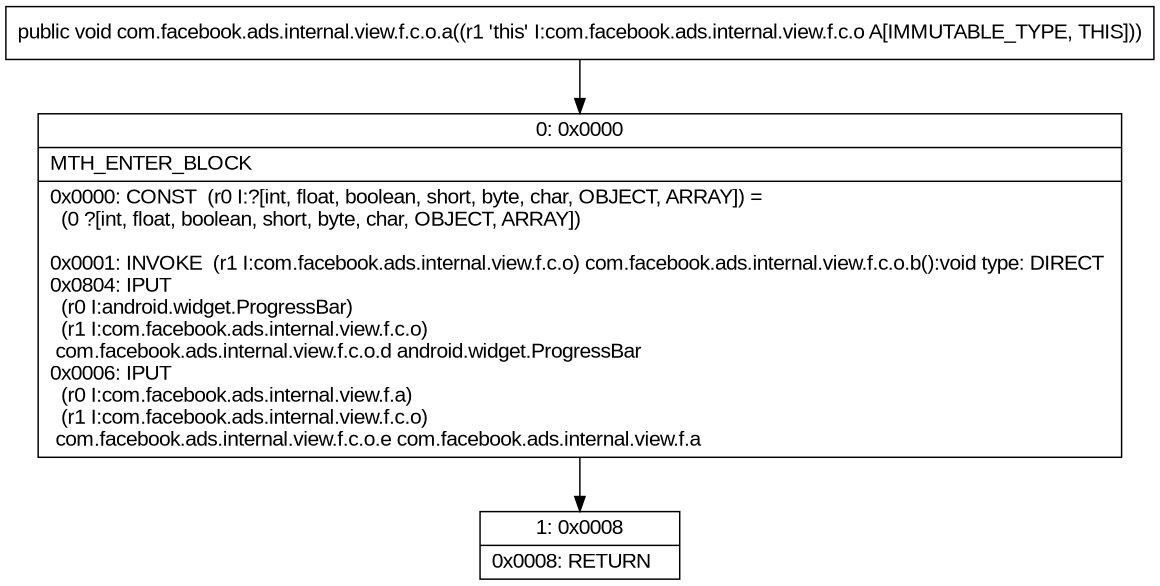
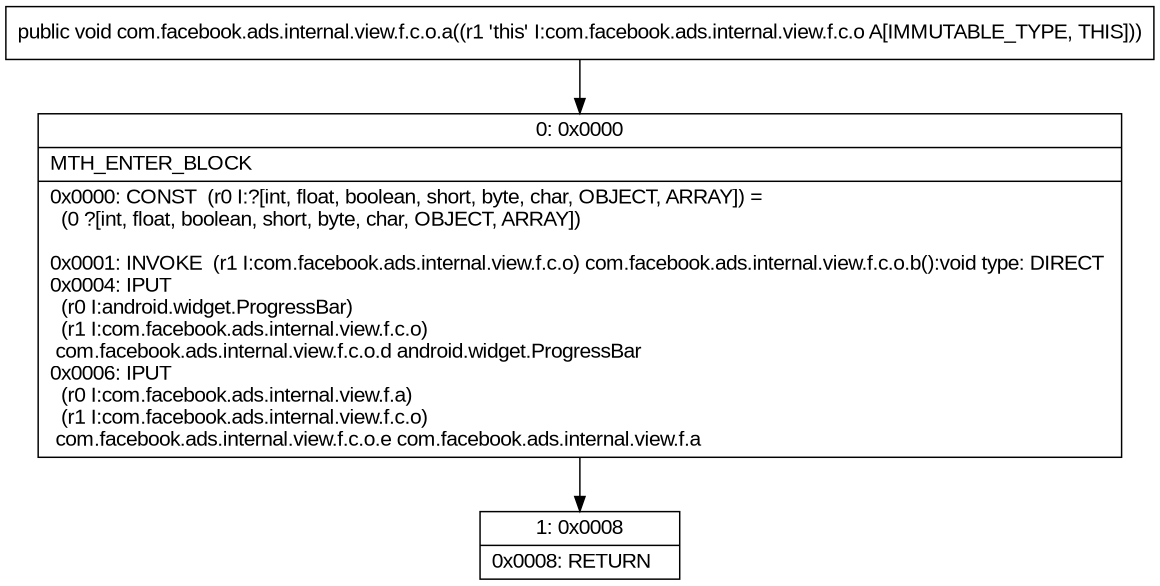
node "0: 0x0000": text "0x0804: IPUT" -> "0x0004: IPUT"
